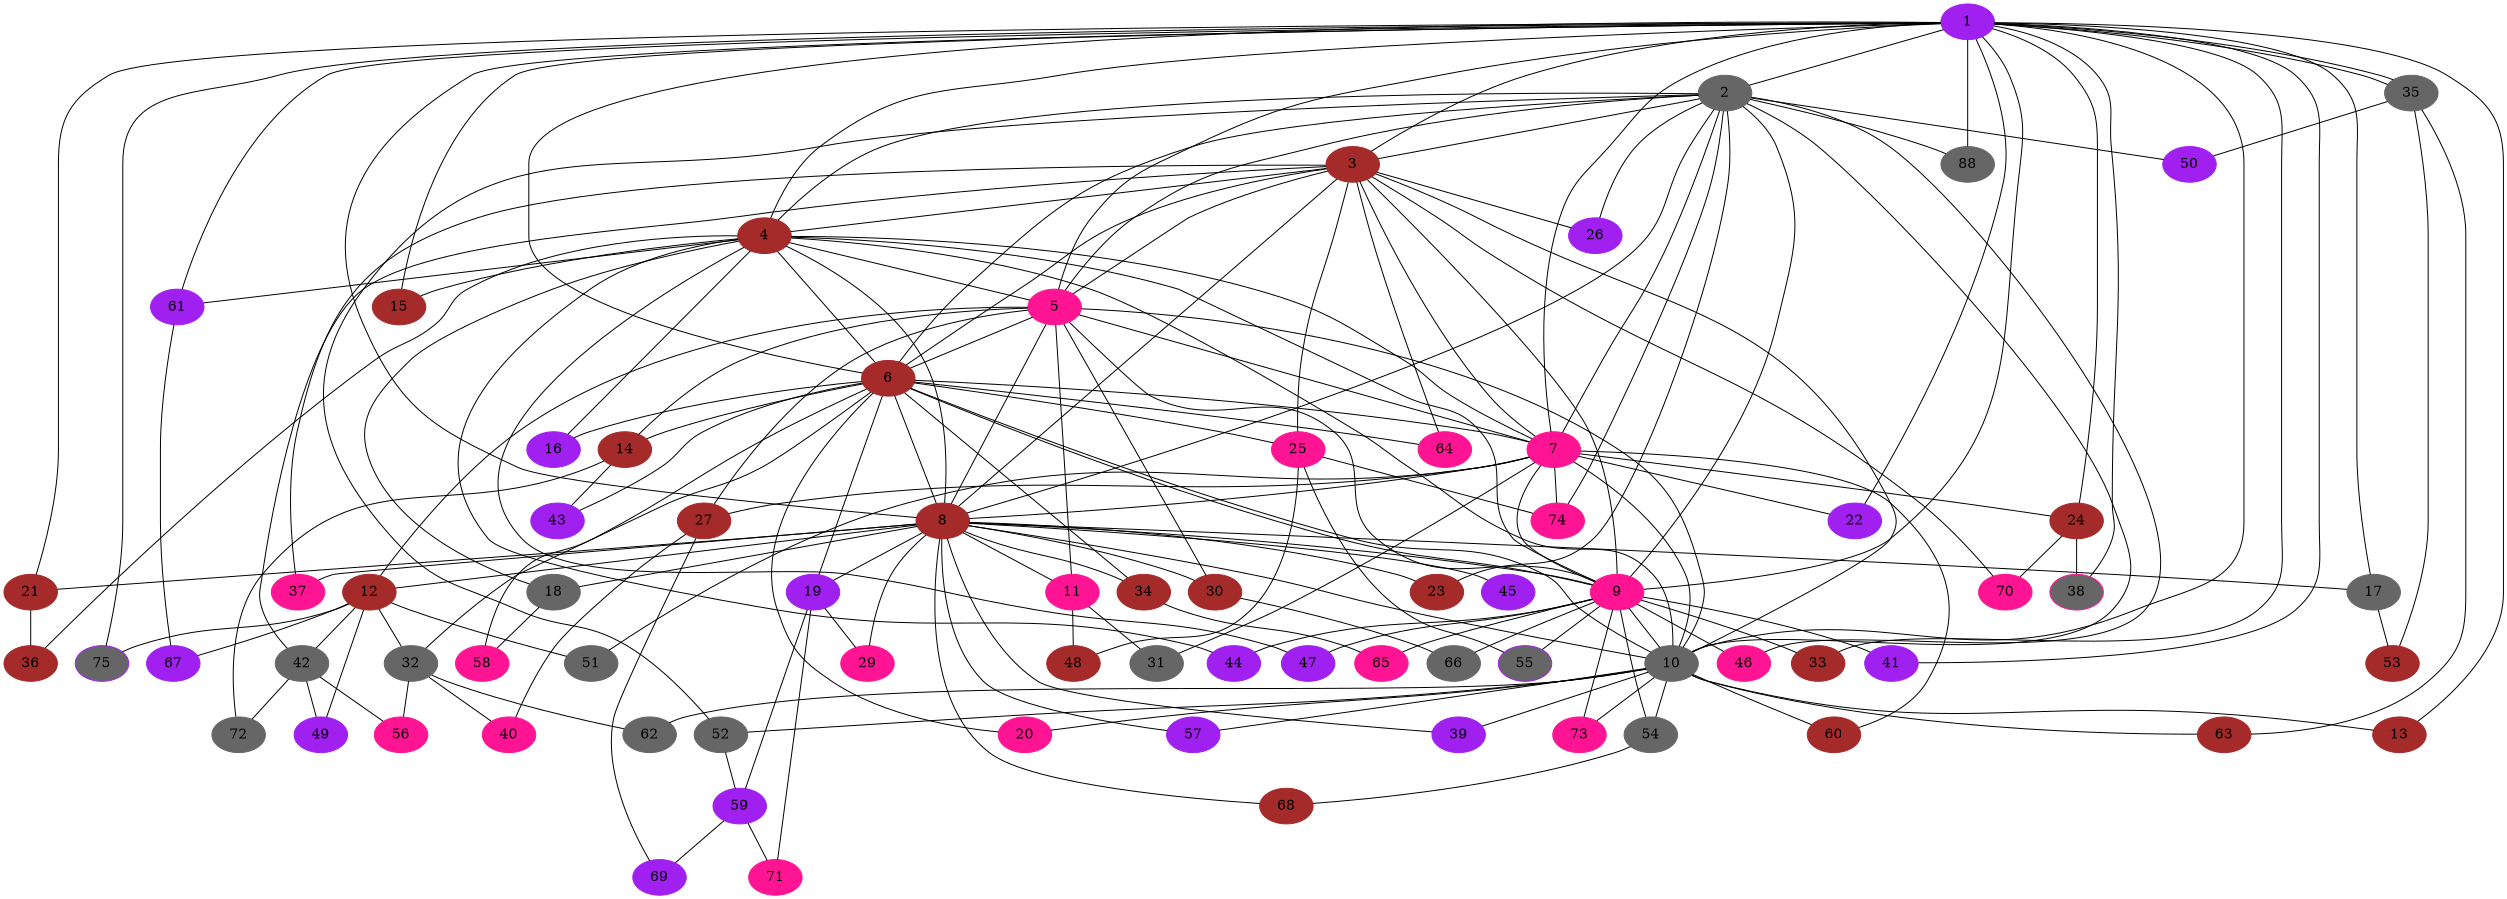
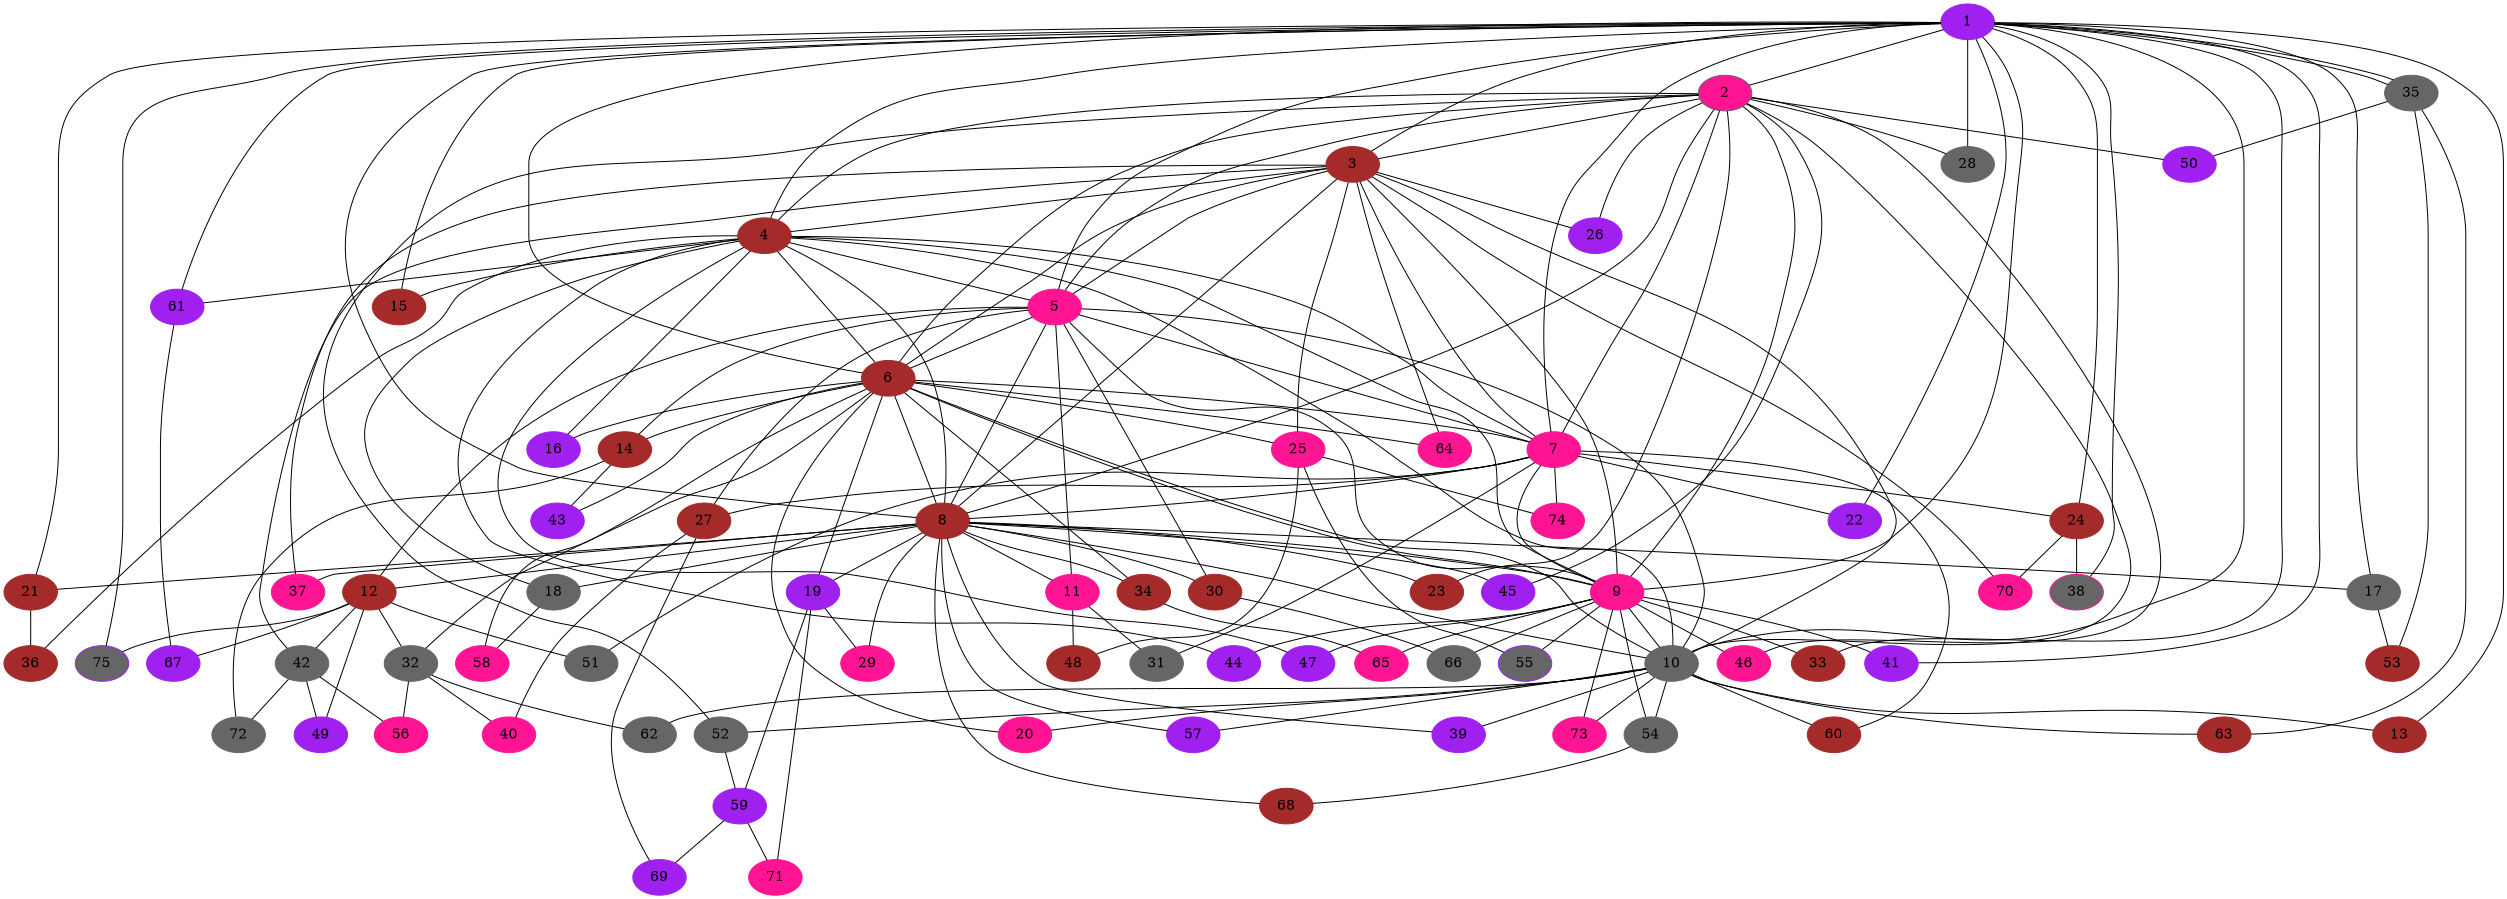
node "2": fillcolor gray40 -> deeppink
node "88": label "88" -> "28"
edge "2" -- "74": now "2" -- "45"
edge "7" -- "10": removed
